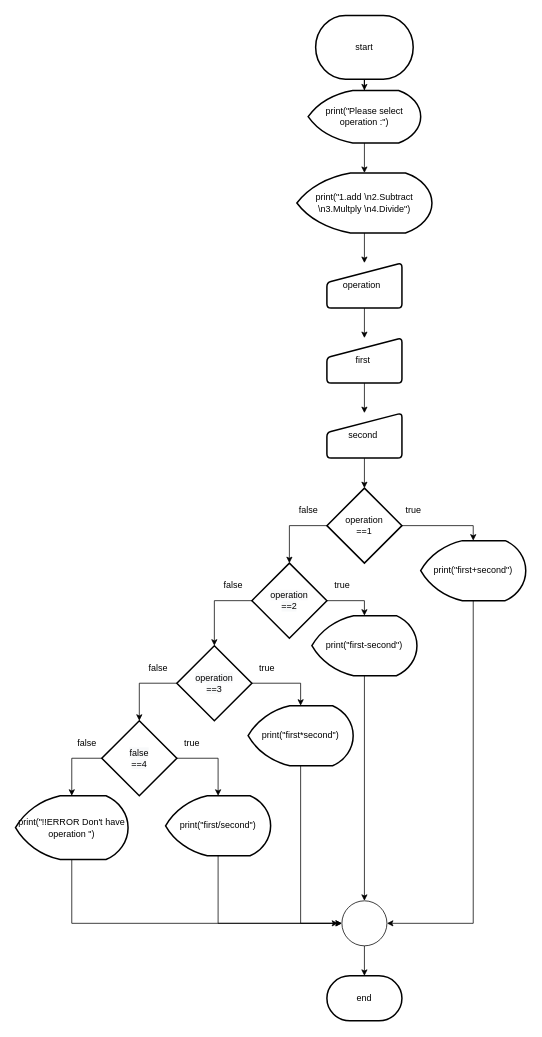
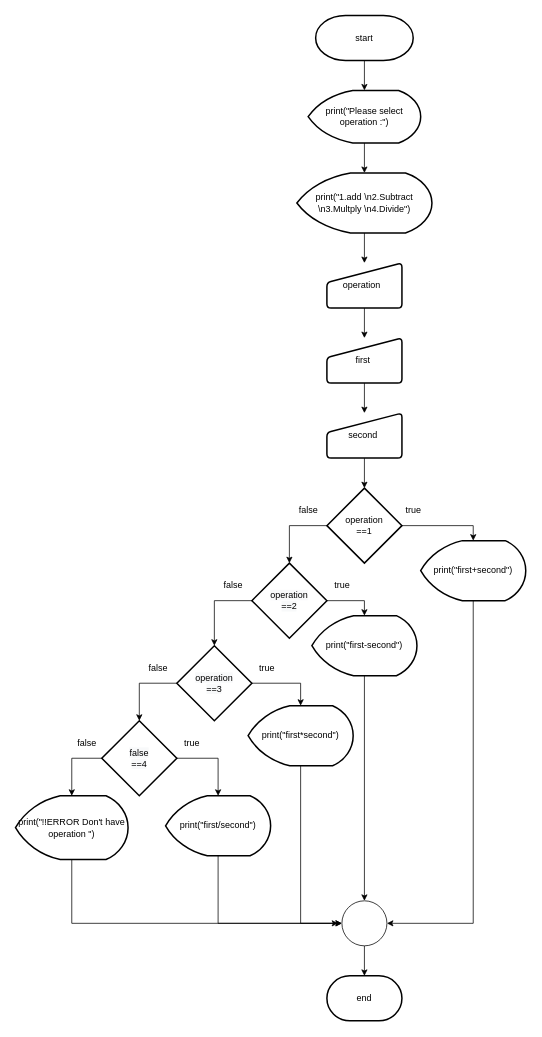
node "start": size 98x64 -> 98x45
